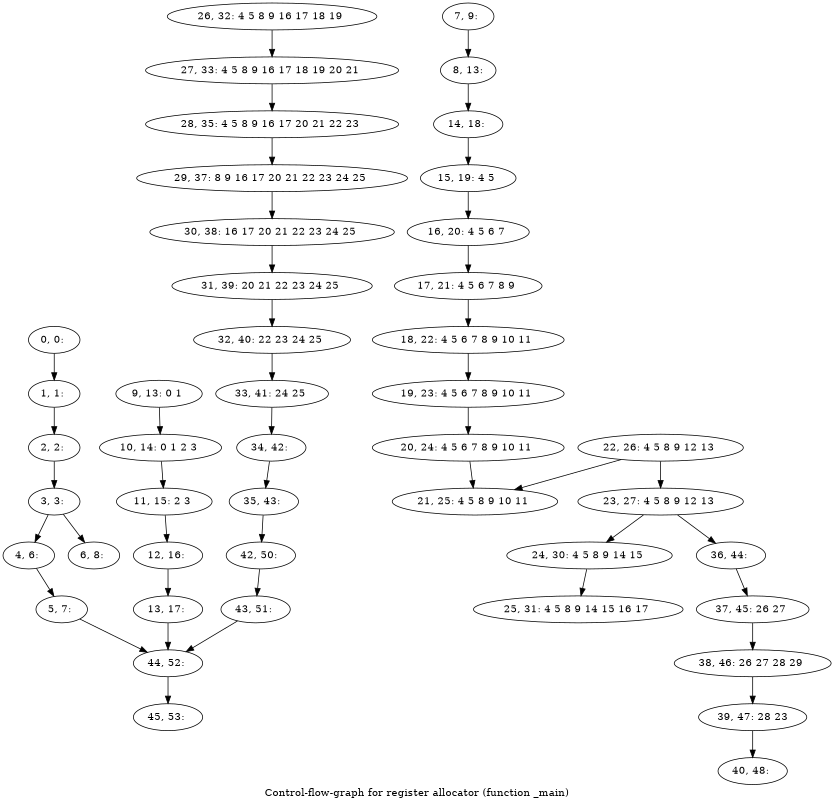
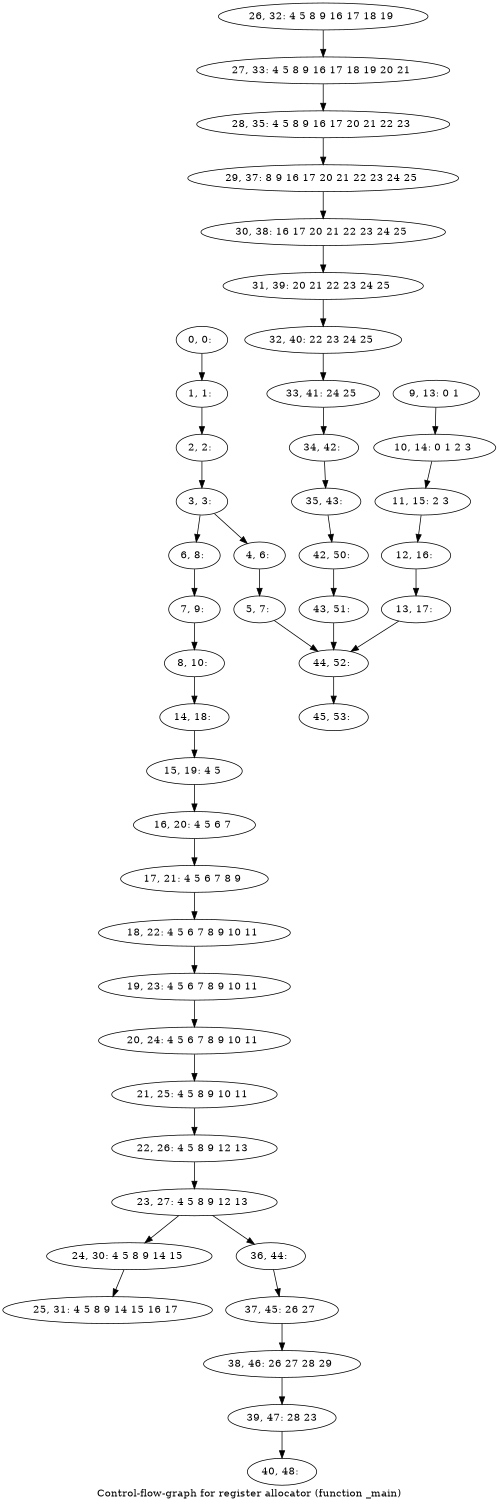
node "8, 13:": label "8, 13:" -> "8, 10:"
edge "22, 26: 4 5 8 9 12 13" -> "21, 25: 4 5 8 9 10 11": reversed
edge "6, 8:" -> "7, 9:": added
